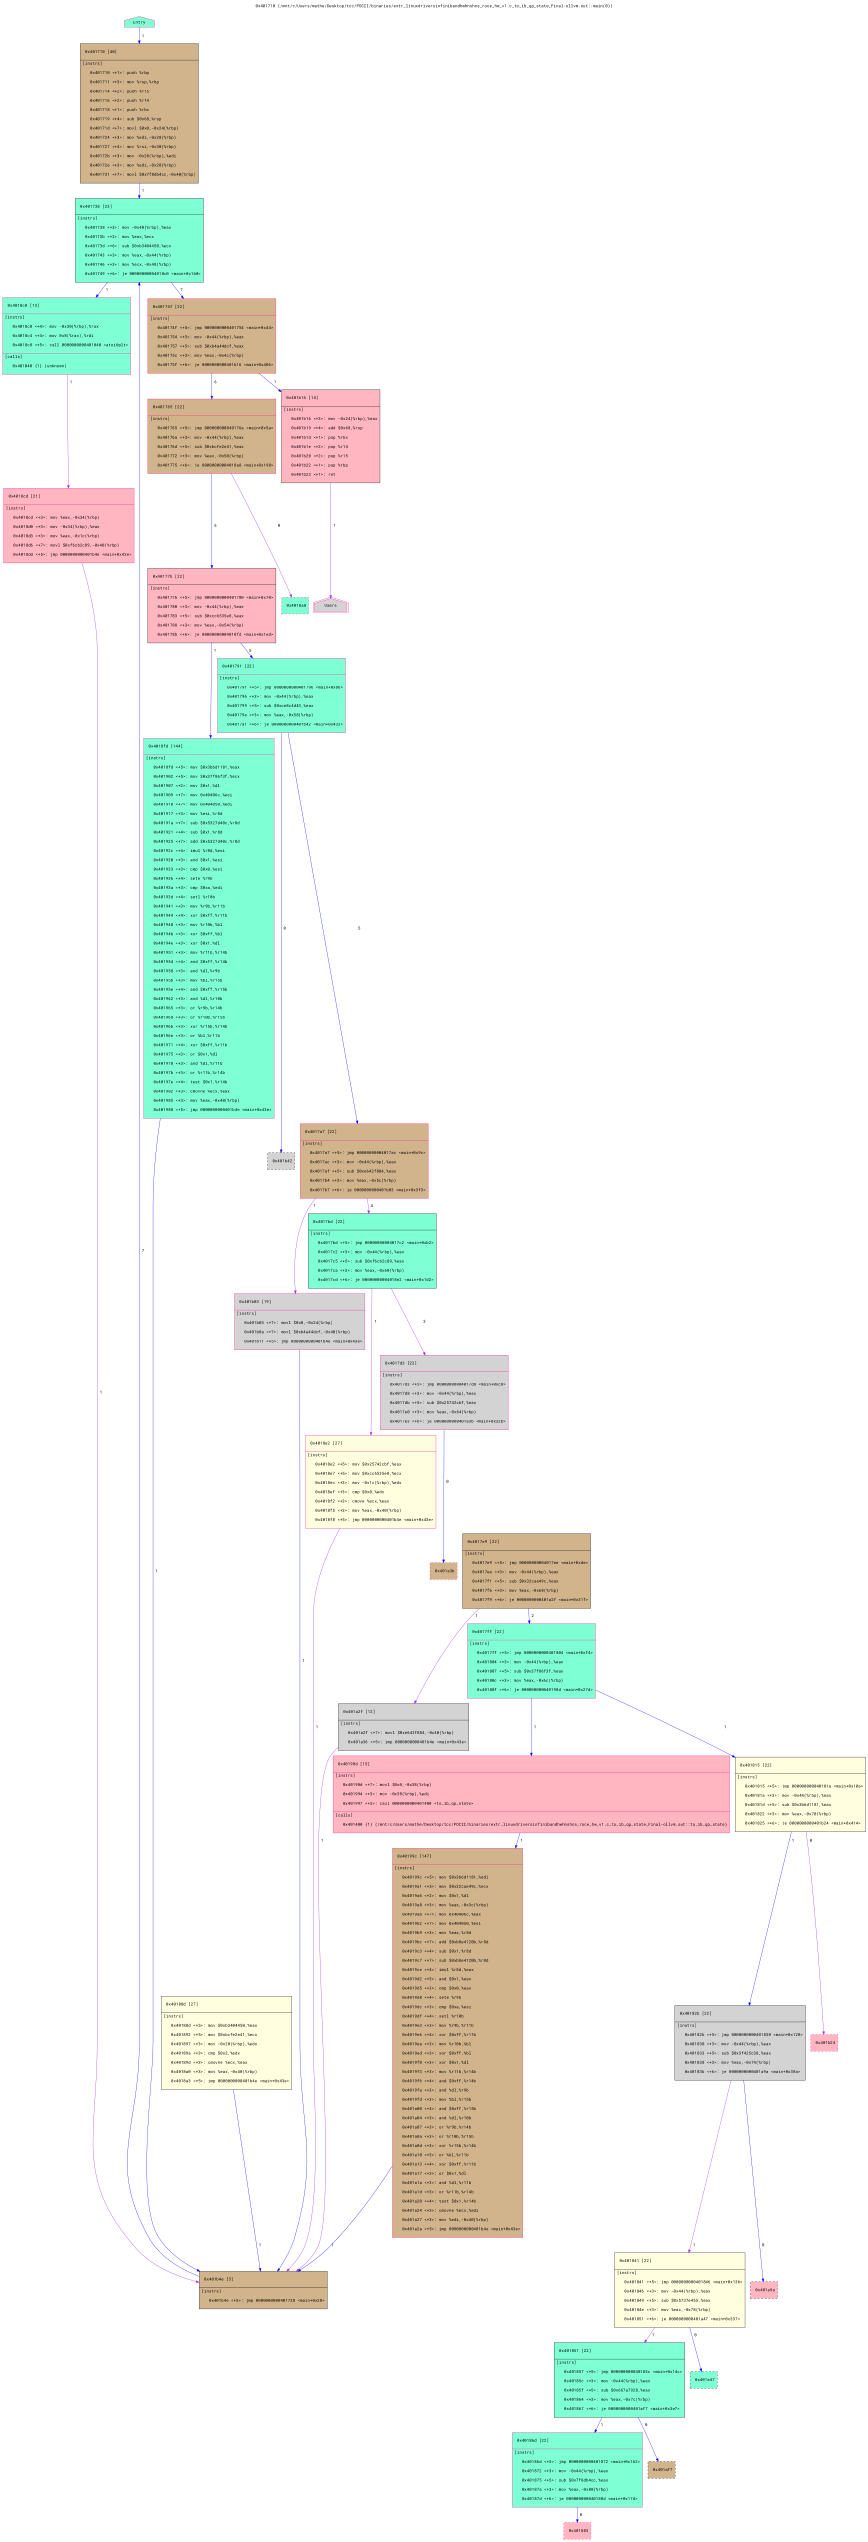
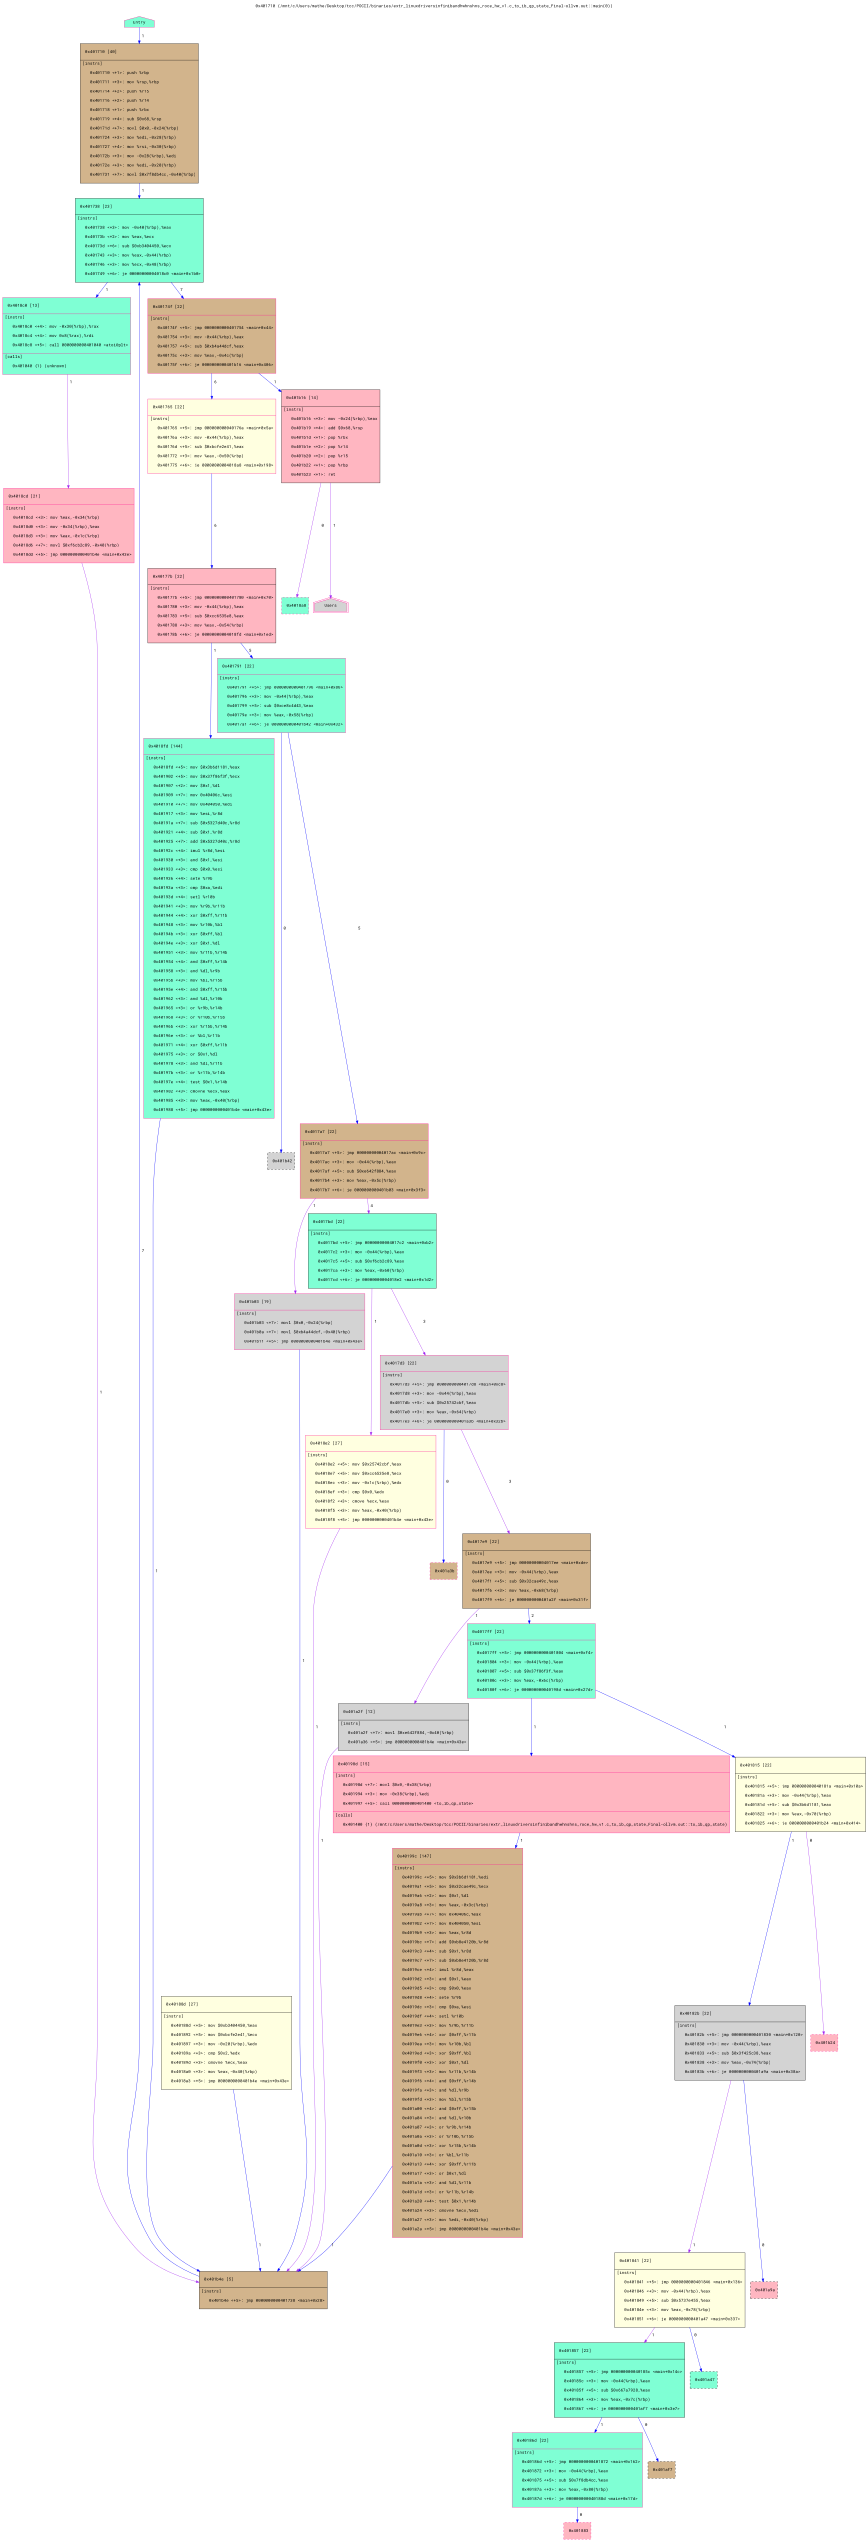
node "0x401765 [22]": fillcolor tan -> lightyellow
edge "0x401765 [22]" -> "0x4018a8": now "0x401b16 [14]" -> "0x4018a8"
edge "0x4017d3 [22]" -> "0x4017e9 [22]": added, label "3"
